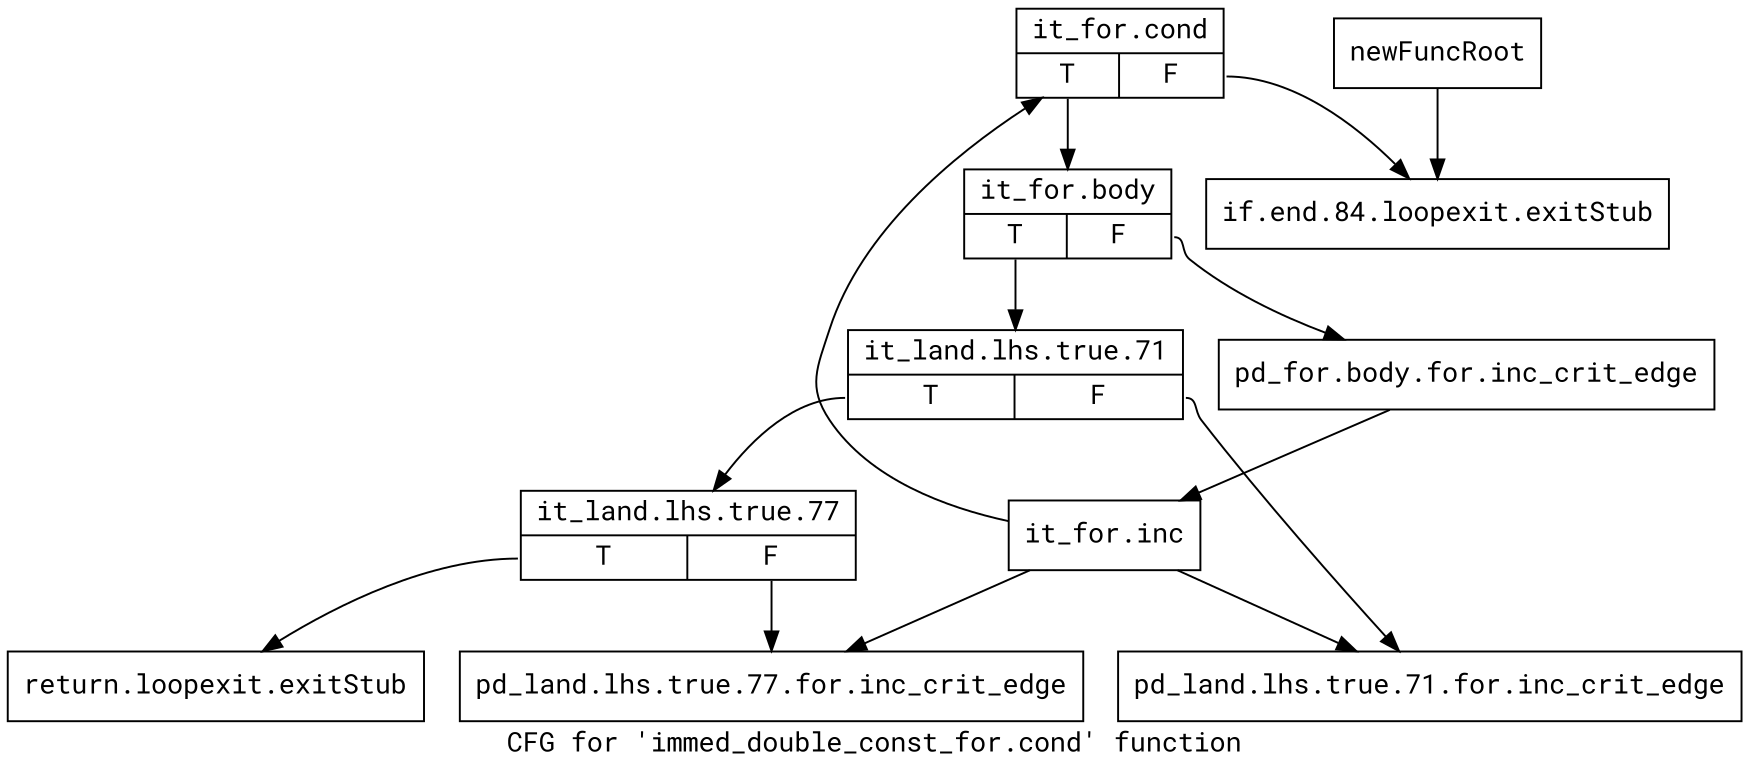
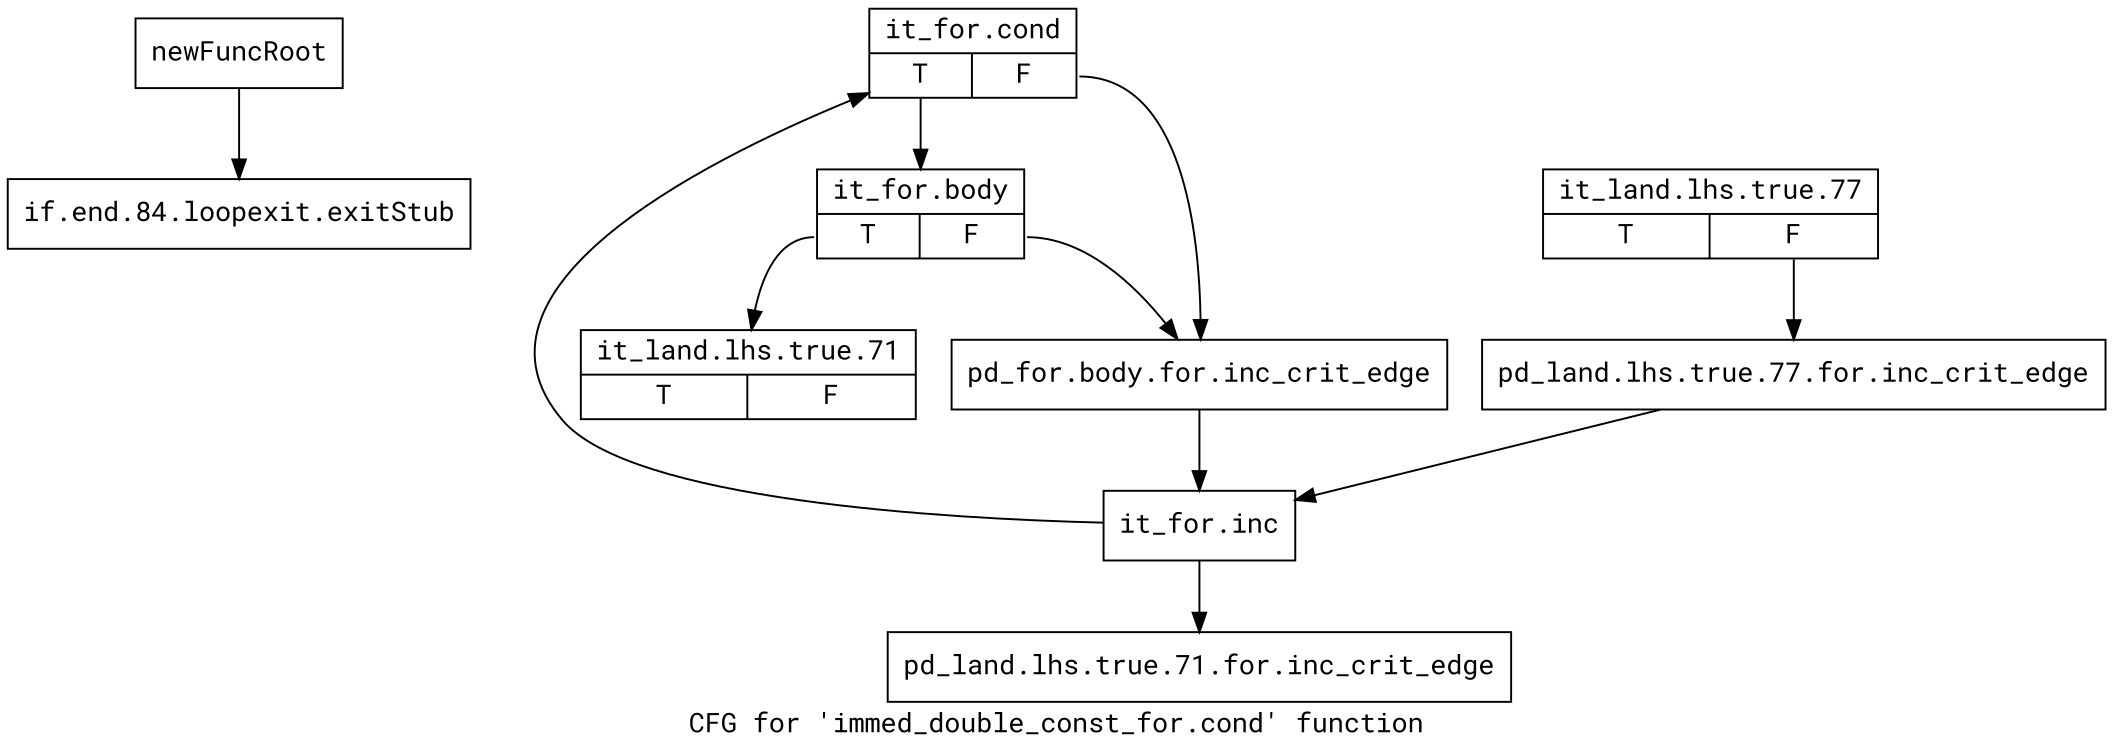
edge "it_for.cond" -> "if.end.84.loopexit.exitStub": now "it_for.cond" -> "pd_for.body.for.inc_crit_edge"
edge "it_land.lhs.true.71" -> "it_land.lhs.true.77": removed
edge "it_land.lhs.true.71" -> "pd_land.lhs.true.71.for.inc_crit_edge": removed
edge "it_for.inc" -> "pd_land.lhs.true.77.for.inc_crit_edge": reversed
node "return.loopexit.exitStub": removed
